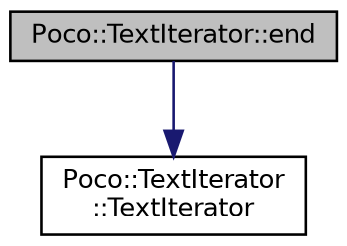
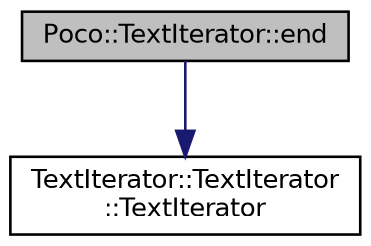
node "Poco::TextIterator ::TextIterator": label "Poco::TextIterator ::TextIterator" -> "TextIterator::TextIterator ::TextIterator"
